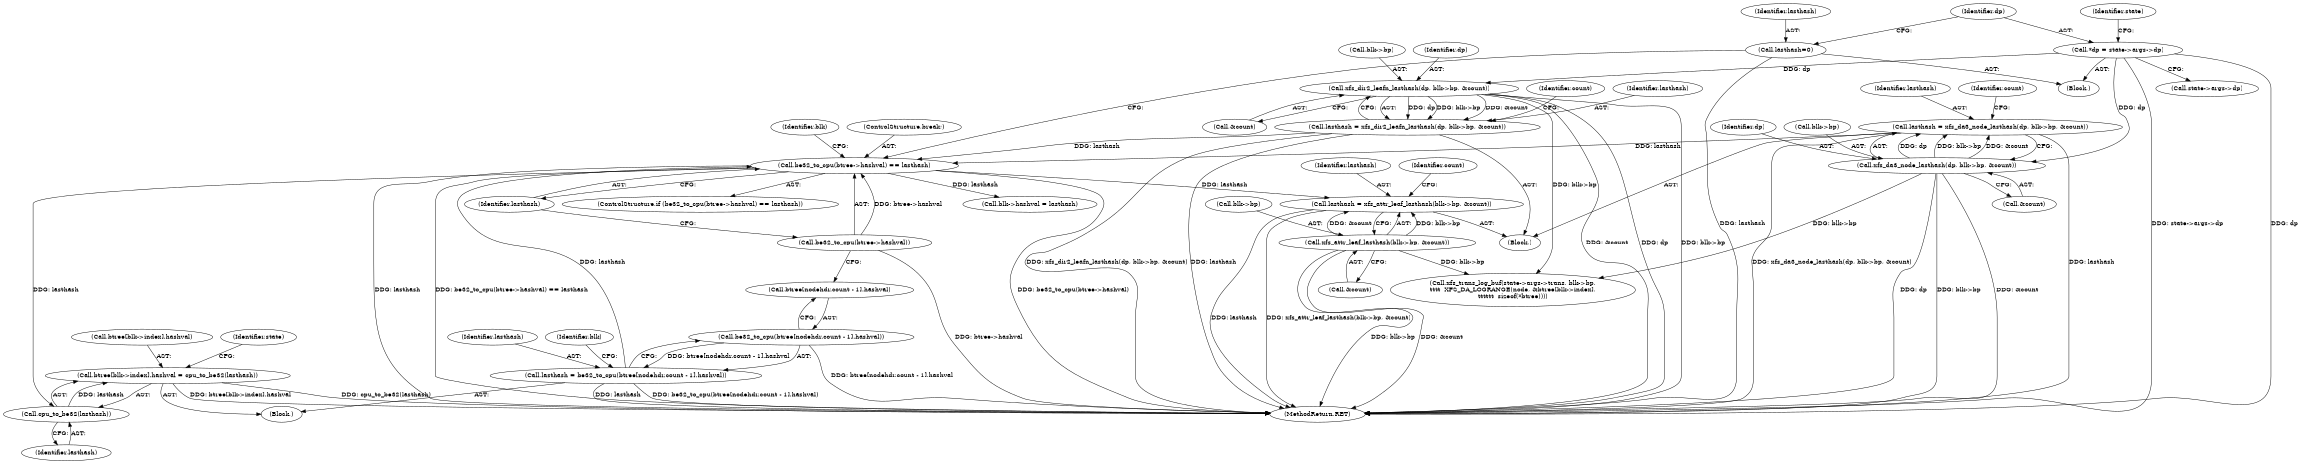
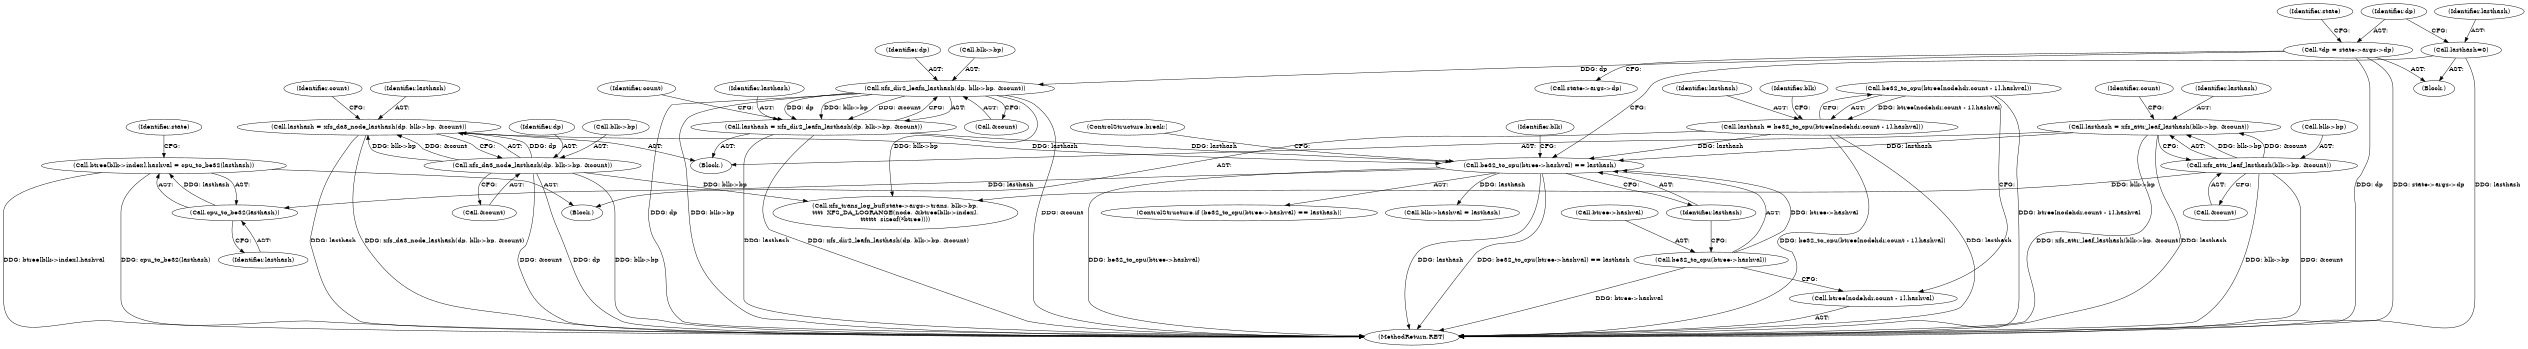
edge "(Call,*dp = state->args->dp)" -> "(Call,xfs_da3_node_lasthash(dp, blk->bp, &count))": removed, label "DDG: dp"
edge "(ControlStructure,break;)" -> "(Call,be32_to_cpu(btree->hashval) == lasthash)": label "AST: " -> "CFG: "
edge "(Call,be32_to_cpu(btree->hashval) == lasthash)" -> "(Call,lasthash = xfs_attr_leaf_lasthash(blk->bp, &count))": reversed
node "(Call,btree->hashval)": added
edge "(Call,btree[nodehdr.count - 1].hashval)" -> "(Call,be32_to_cpu(btree[nodehdr.count - 1].hashval))": now "(Call,btree[nodehdr.count - 1].hashval)" -> "(MethodReturn,RET)"
node "(Call,btree[blk->index].hashval)": removed
